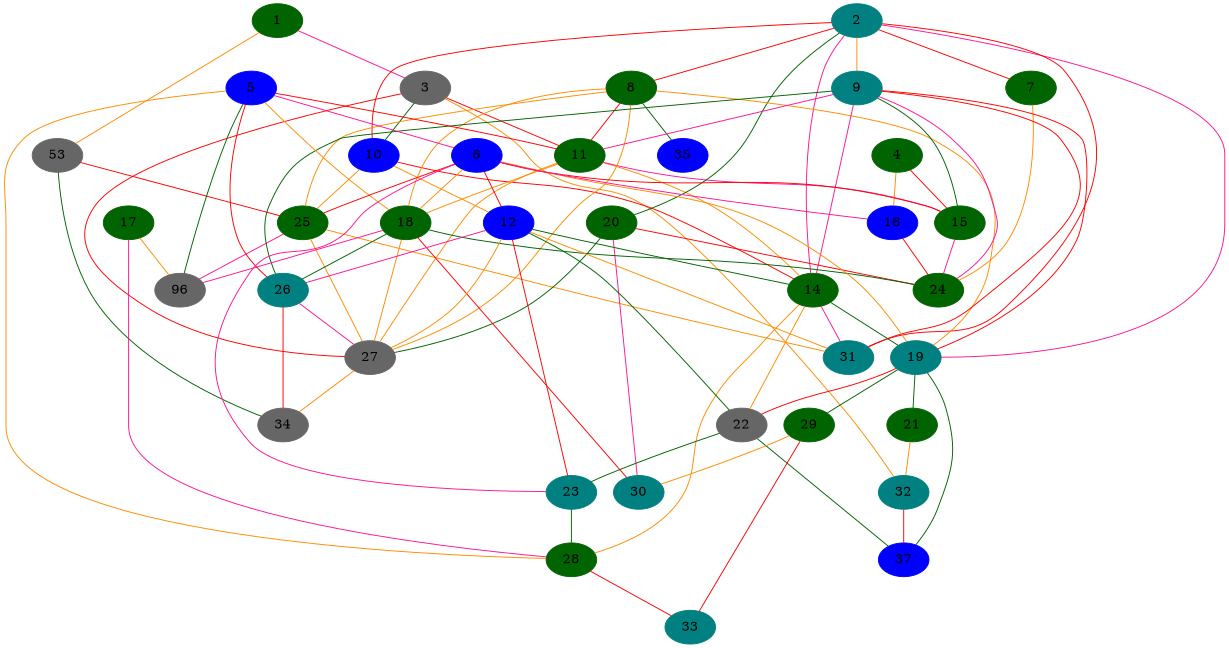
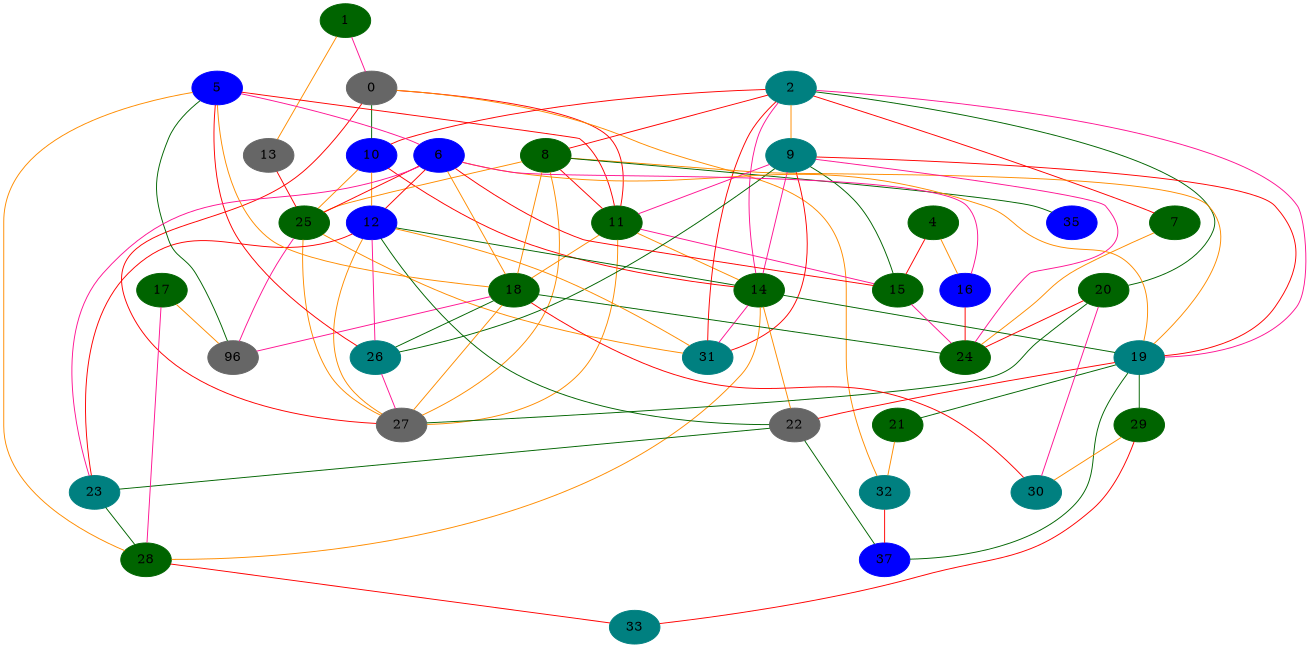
node "3": label "3" -> "0"
node "53": label "53" -> "13"
node "34": removed
